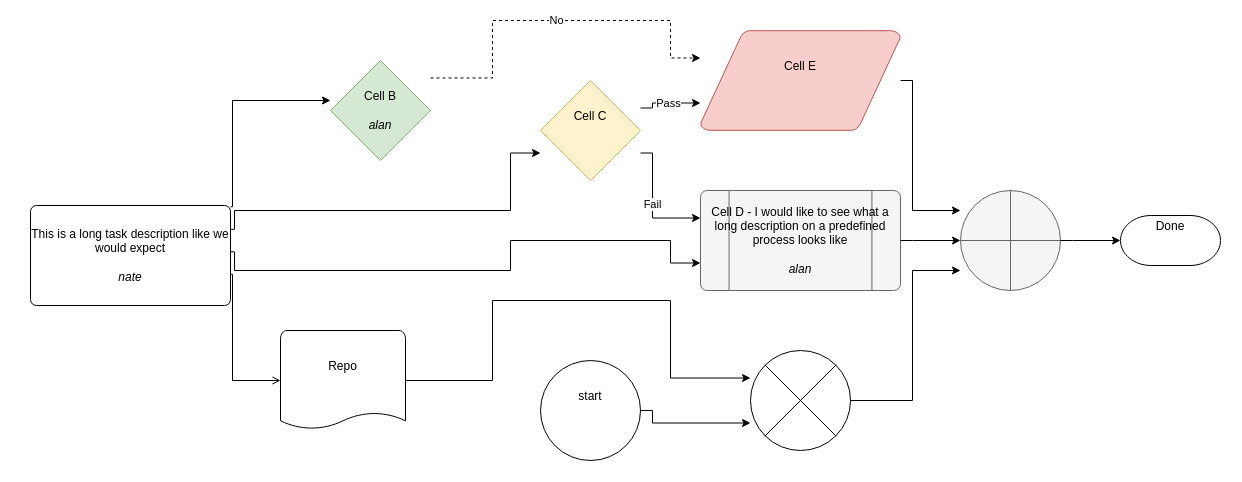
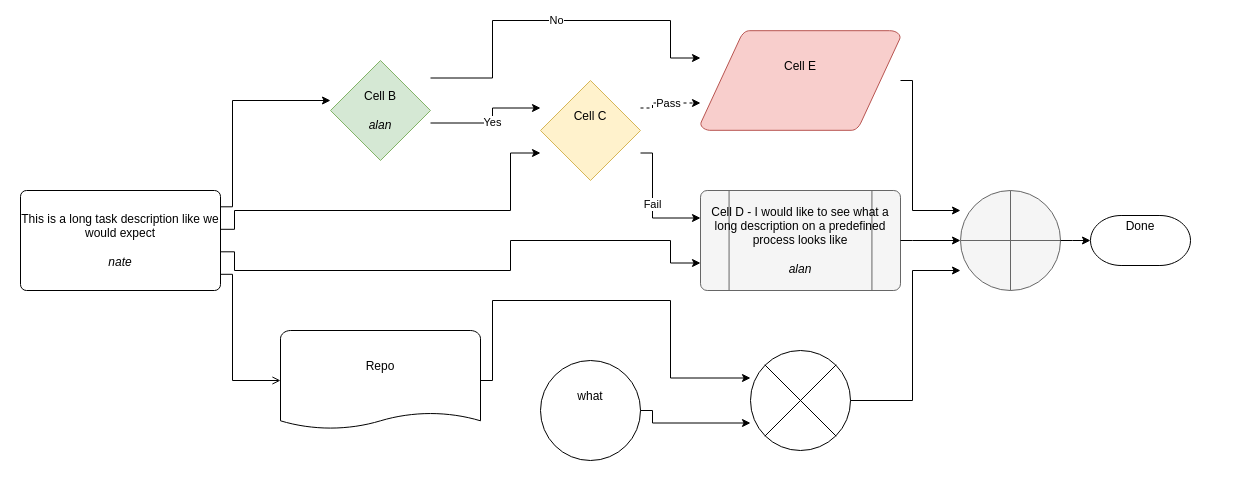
edge "Cell B alan" -> "Cell E": style dashed -> solid
edge "Cell C" -> "Cell E": style solid -> dashed
edge "Cell B alan" -> "Cell C": added, label "Yes"
node "Done": moved (1171, 241) -> (1141, 241)
node "This is a long task description like we would expect nate": moved (131, 256) -> (121, 241)
node "Repo": size 125x100 -> 200x100
node "start": label "start" -> "what"
